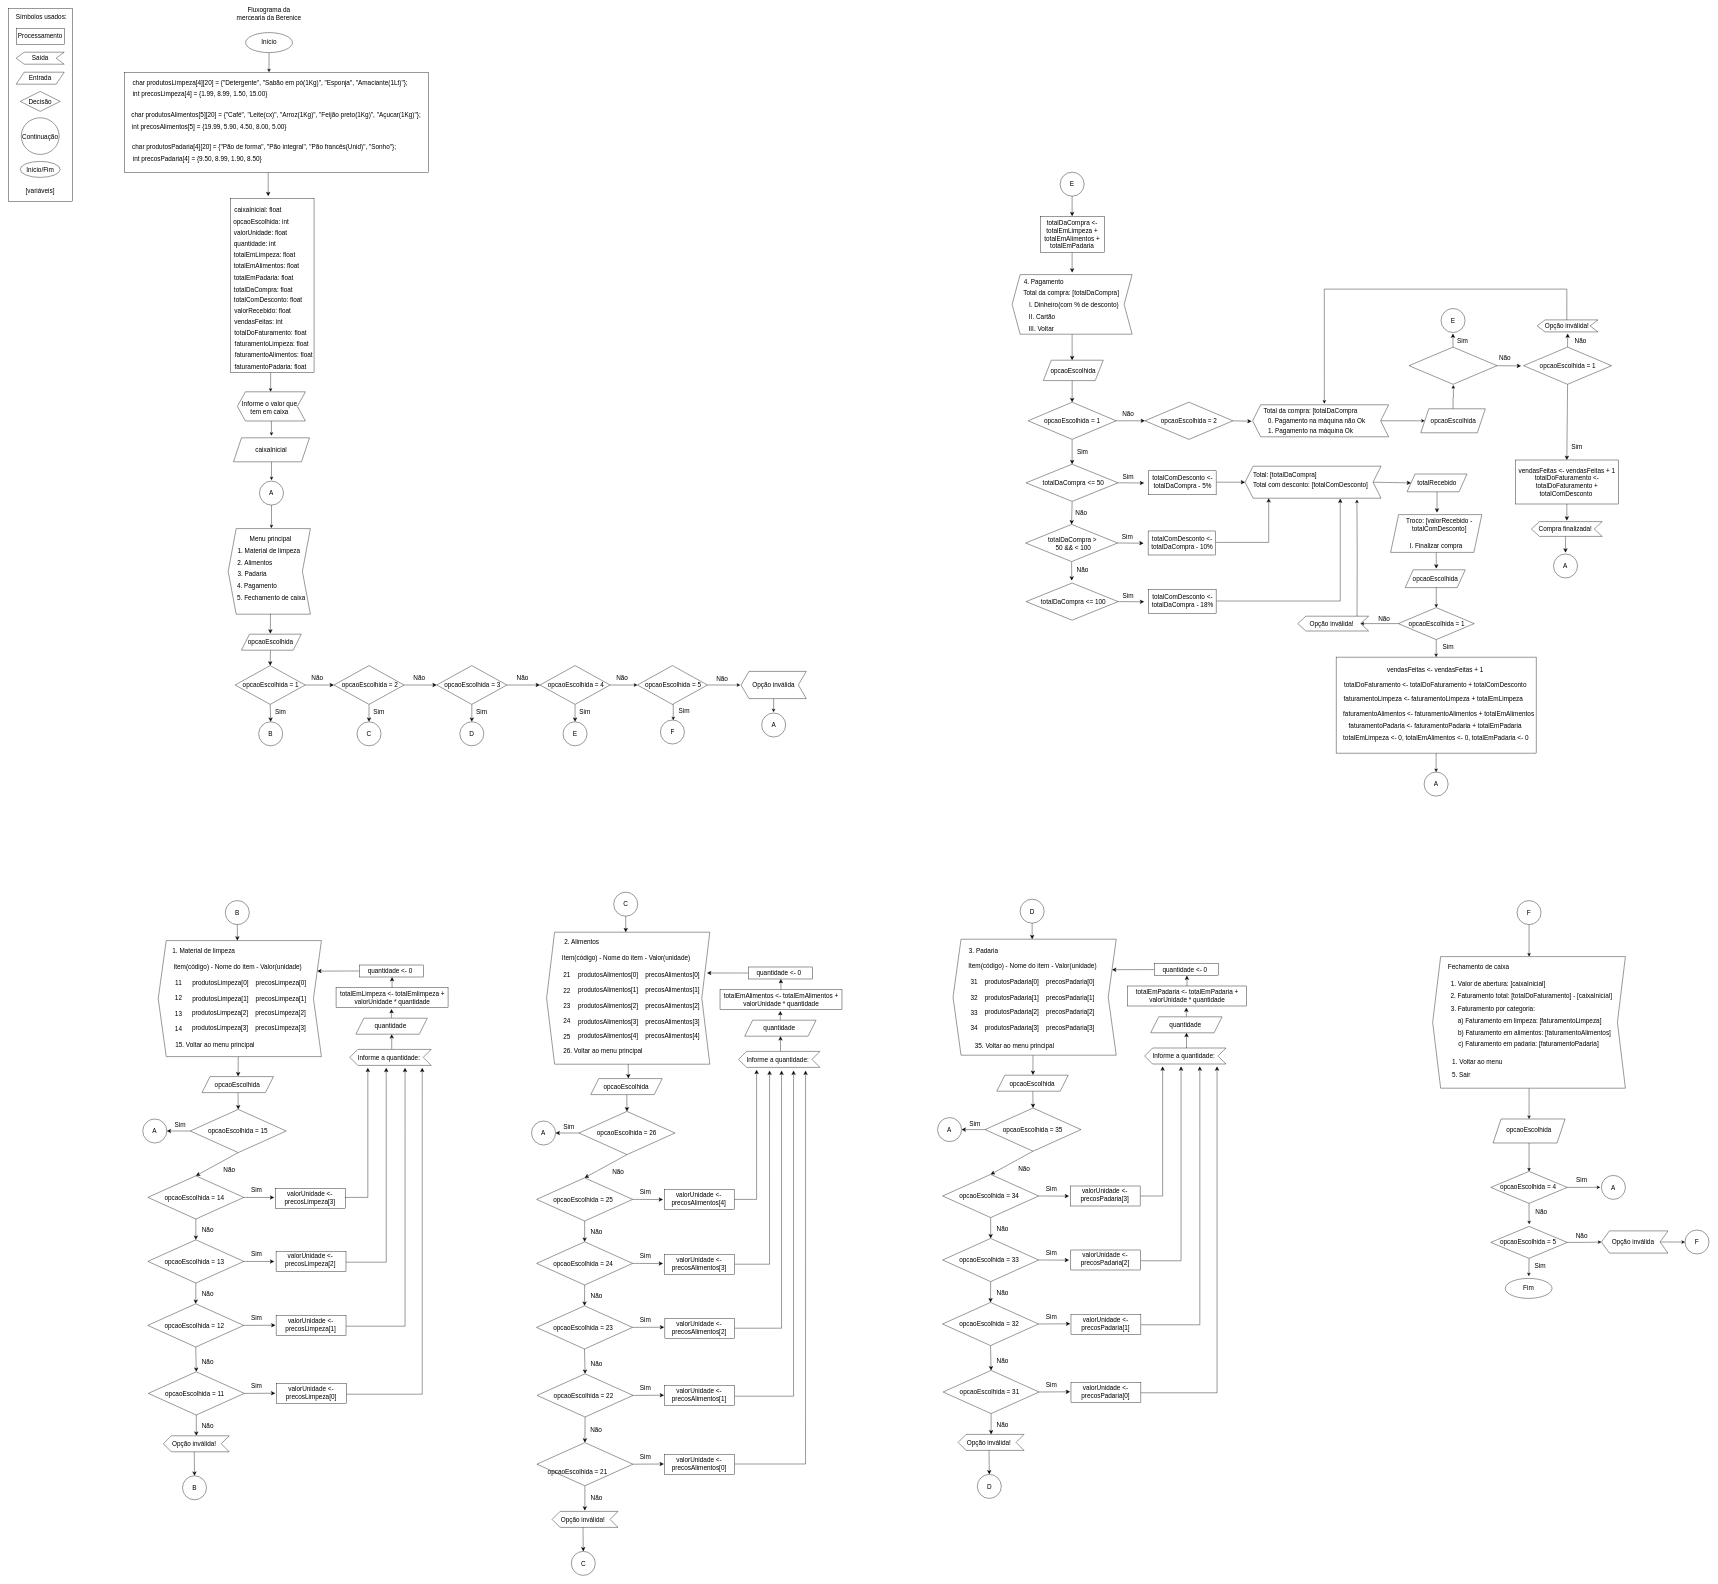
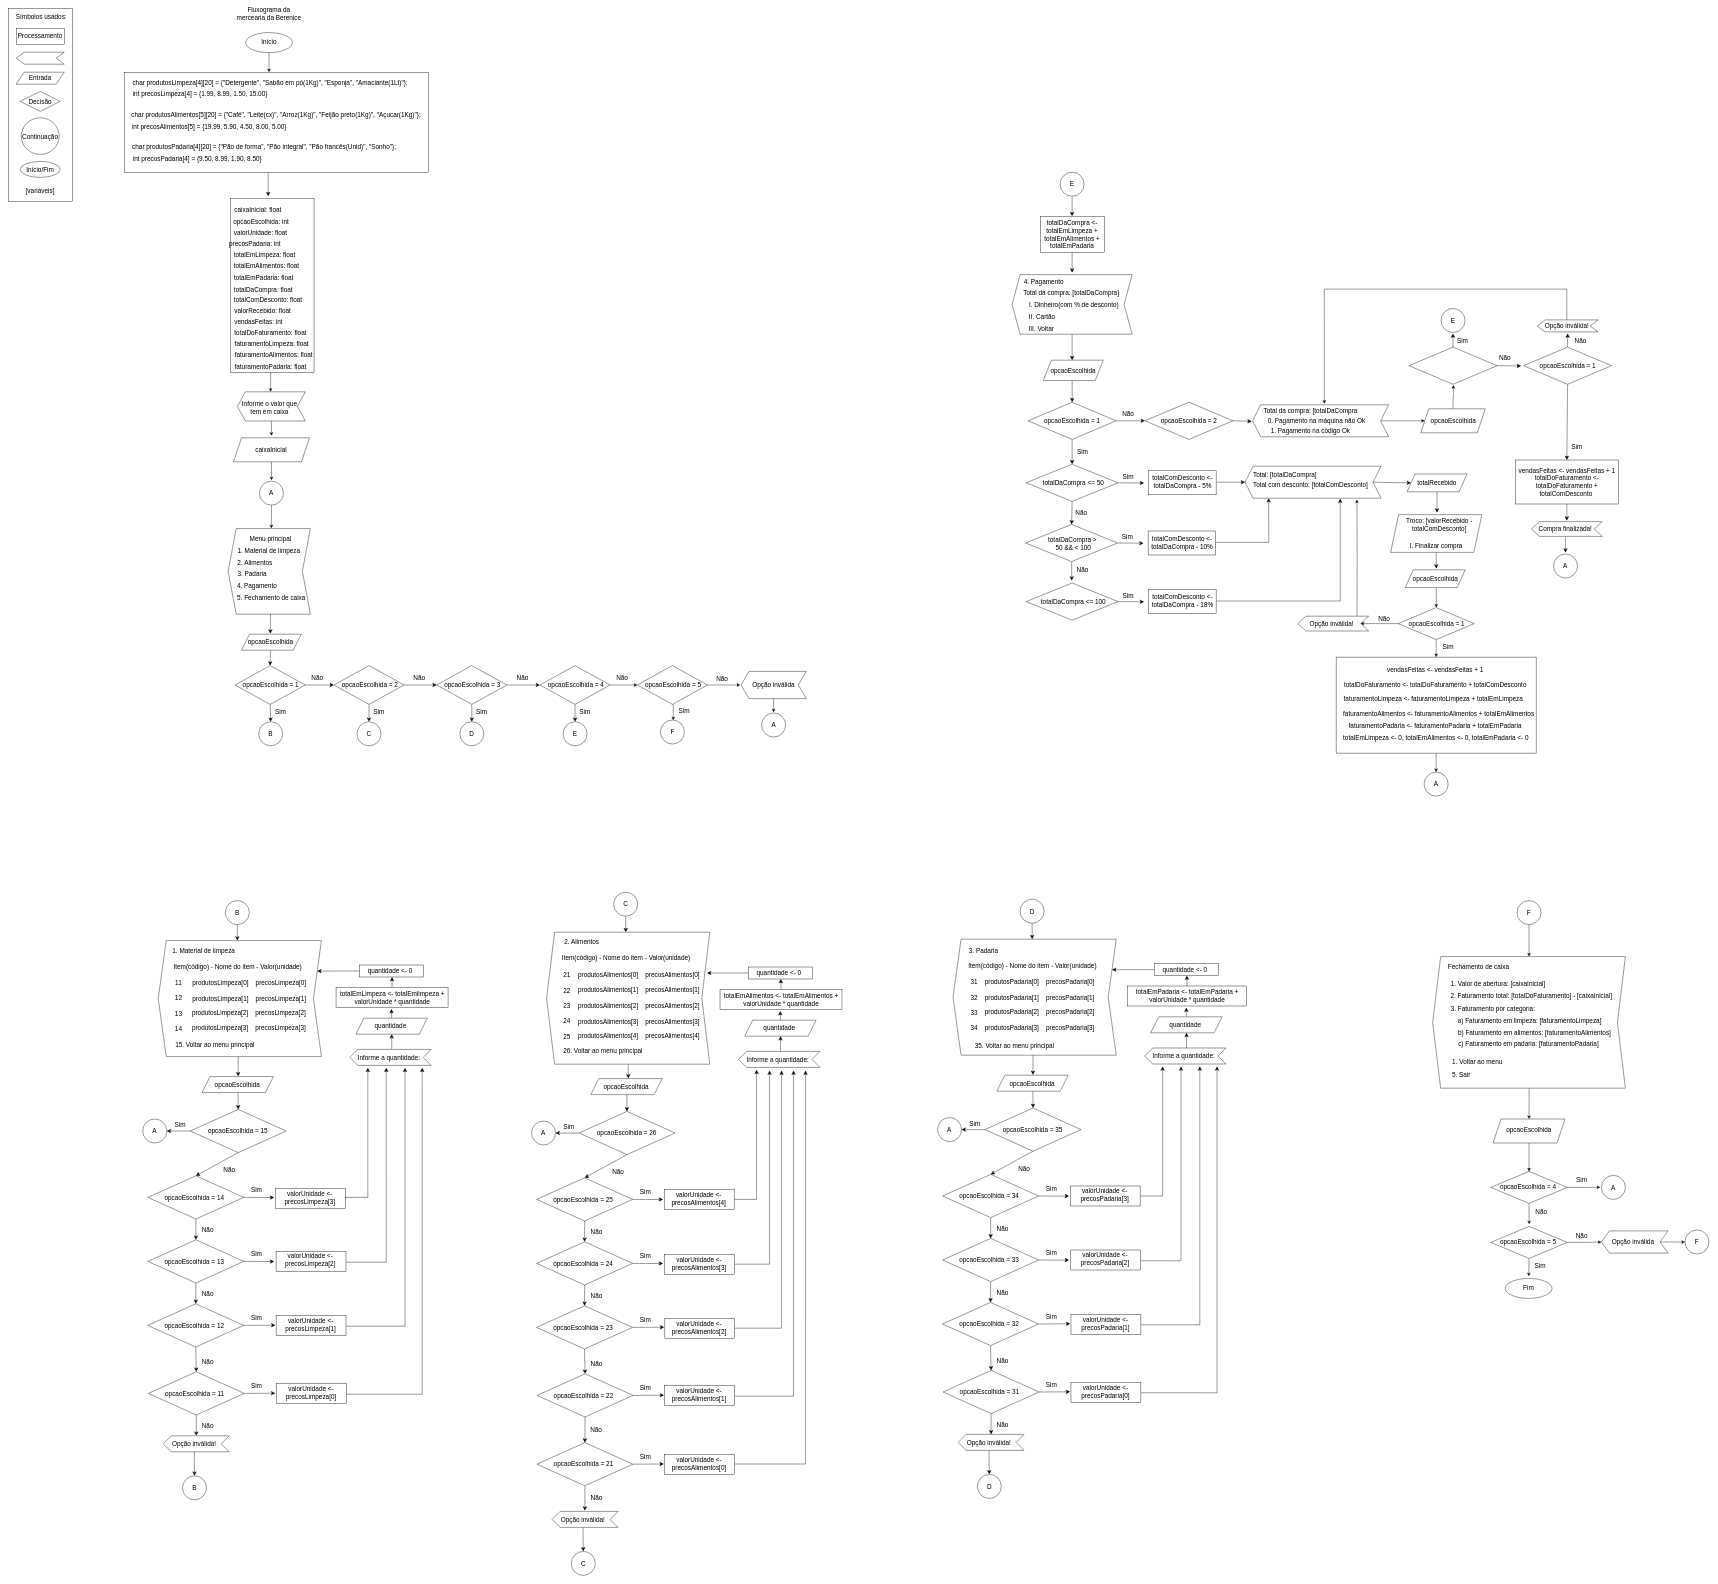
node "Saída": removed
node "quantidade: int": label "quantidade: int" -> "precosPadaria: int"
node "1. Pagamento na máquina Ok": label "1. Pagamento na máquina Ok" -> "1. Pagamento na código Ok"
node "opcaoEscolhida = 21": moved (578, 1472) -> (584, 1464)
